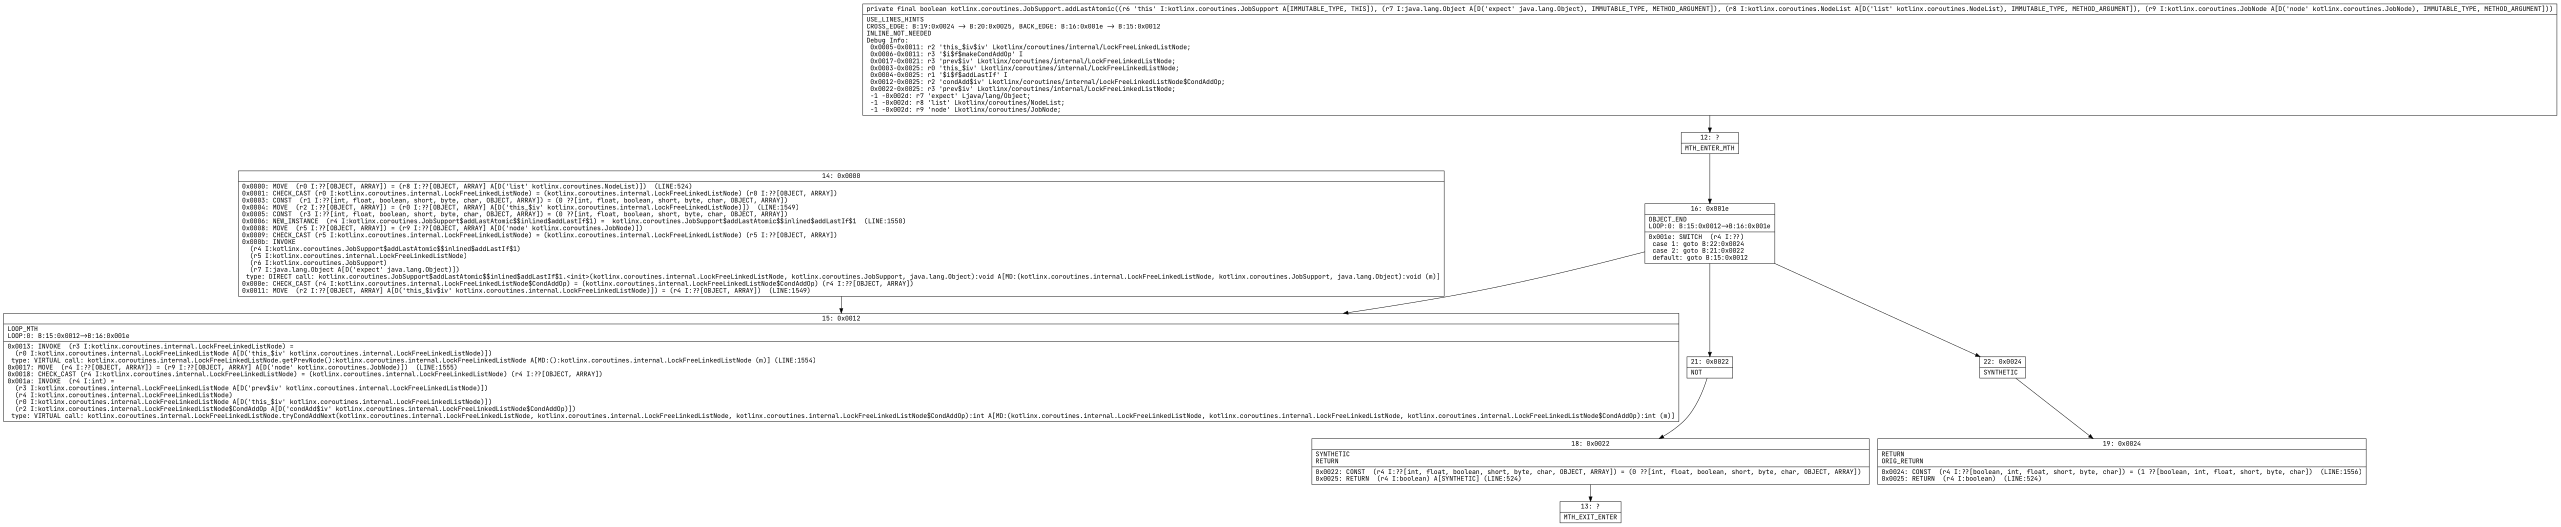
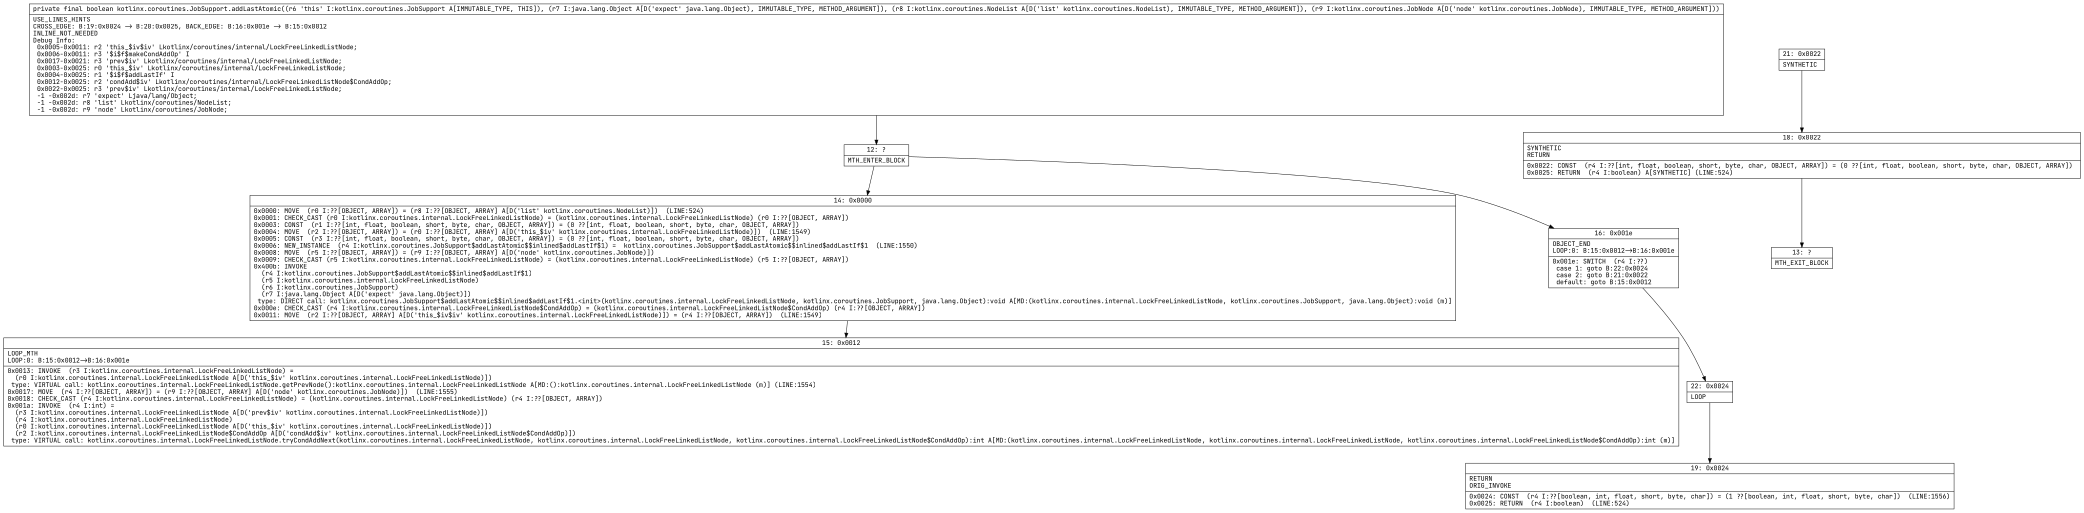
node "12: ?": text "MTH_ENTER_MTH" -> "MTH_ENTER_BLOCK"
edge "12: ?" -> "14: 0x0000": added
node "14: 0x0000": text "0x000b: INVOKE" -> "0x400b: INVOKE"
edge "16: 0x001e" -> "15: 0x0012": removed
edge "16: 0x001e" -> "21: 0x0022": removed
node "21: 0x0022": text "NOT" -> "SYNTHETIC"
node "22: 0x0024": text "SYNTHETIC" -> "LOOP"
node "19: 0x0024": text "ORIG_RETURN" -> "ORIG_INVOKE"
node "13: ?": text "MTH_EXIT_ENTER" -> "MTH_EXIT_BLOCK"
